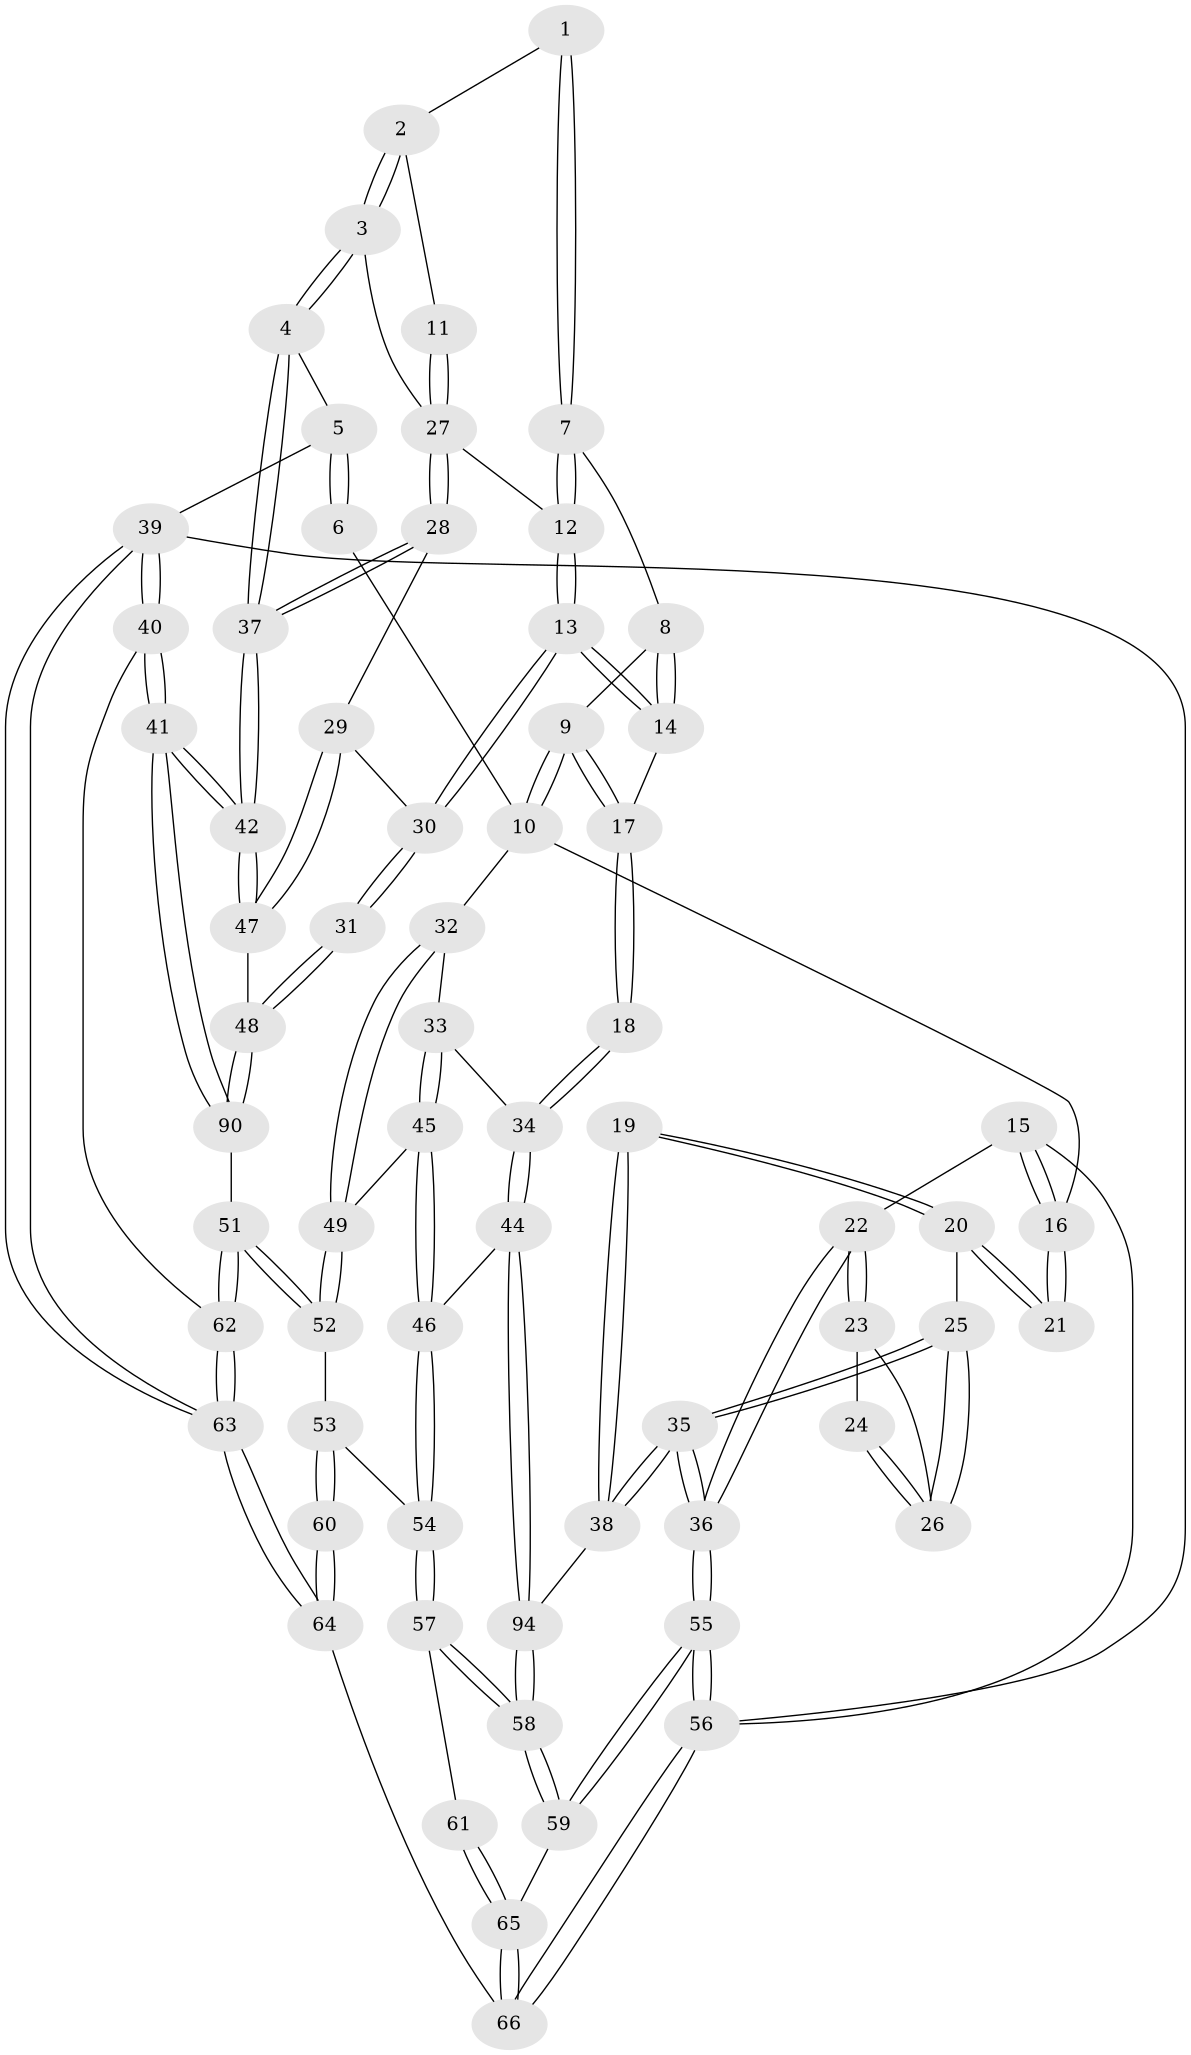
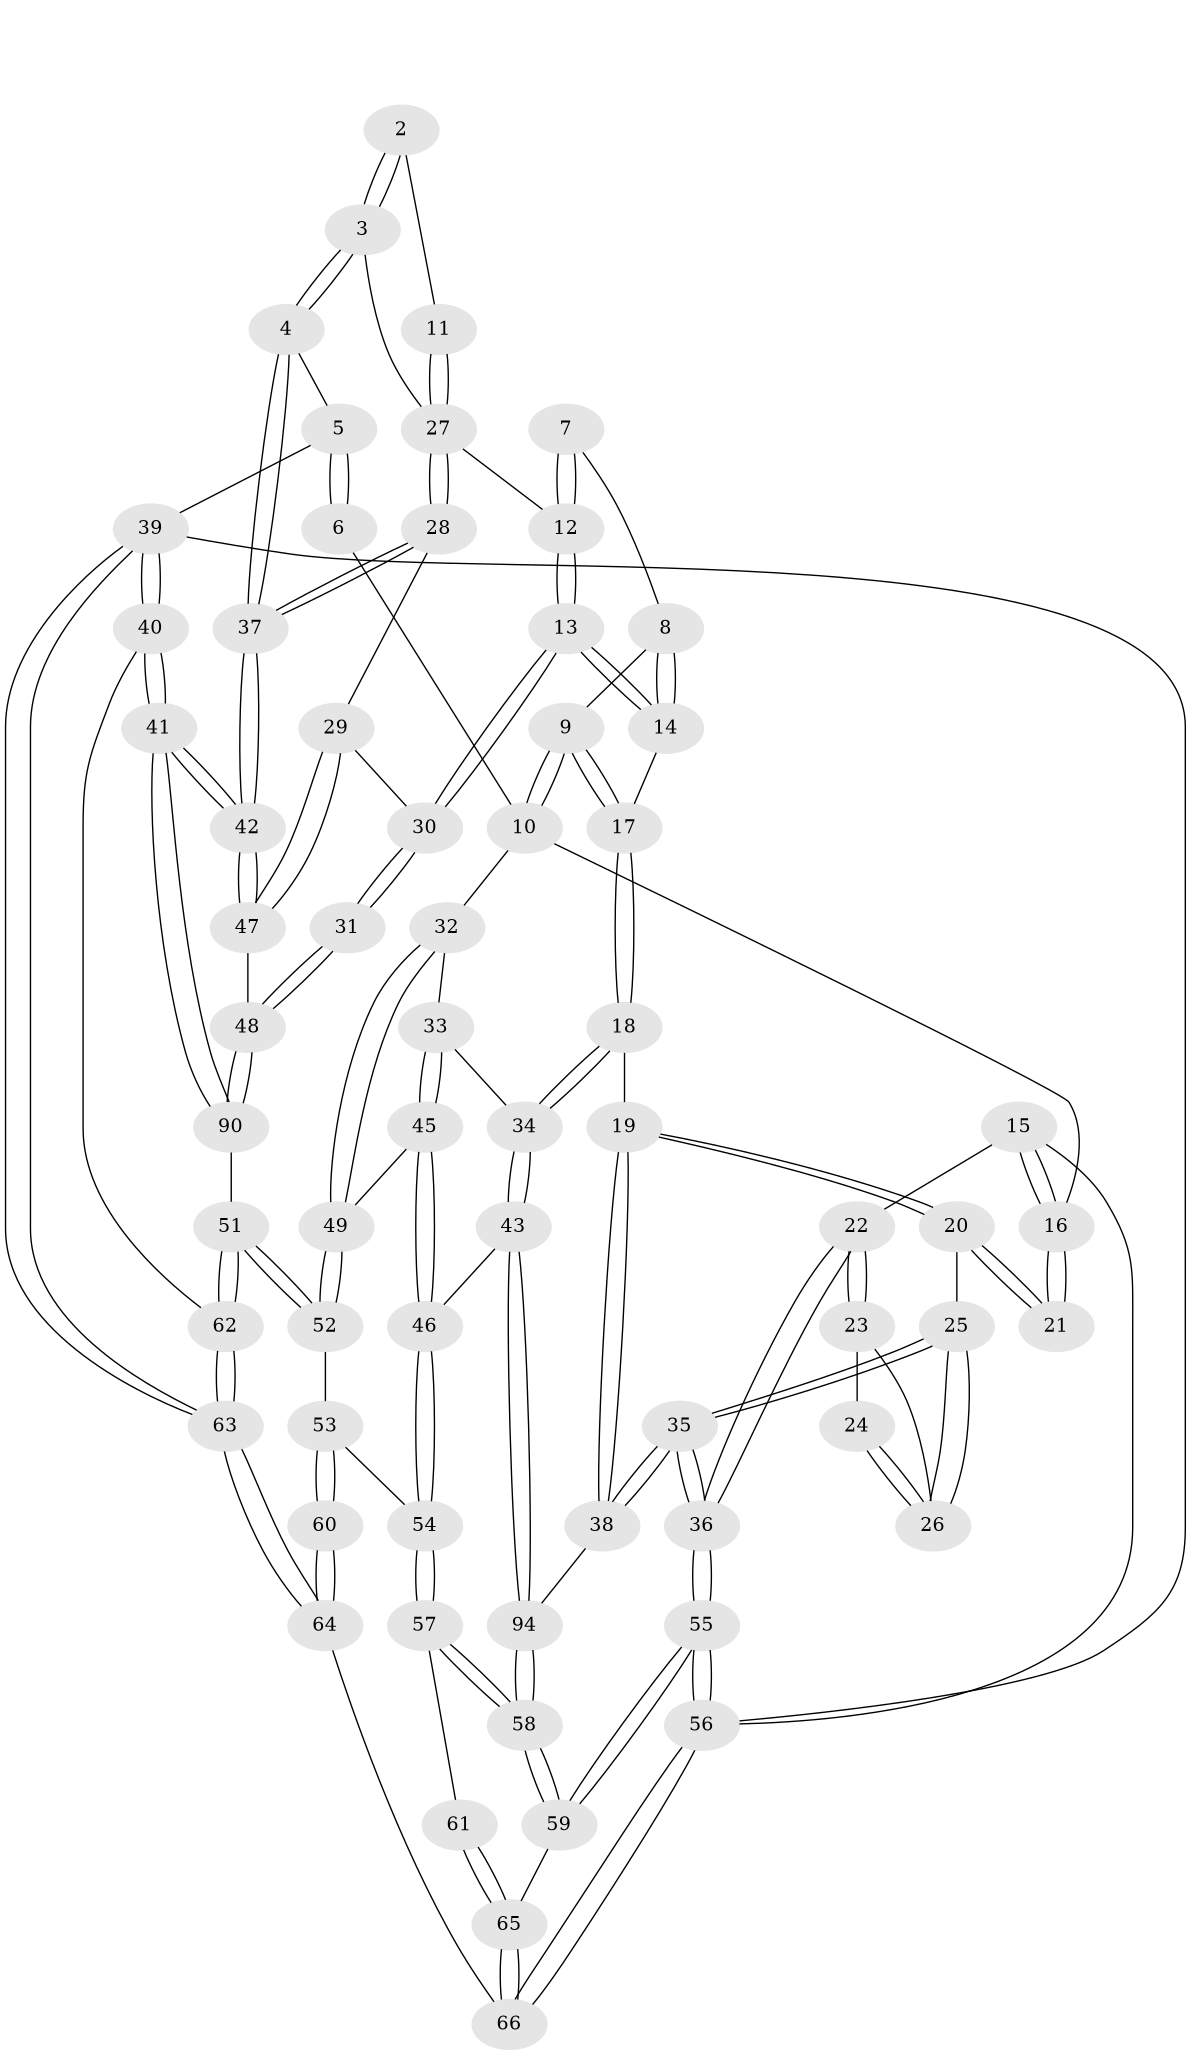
node "1": removed
edge "18" -- "19": added
node "44": label "44" -> "43"
